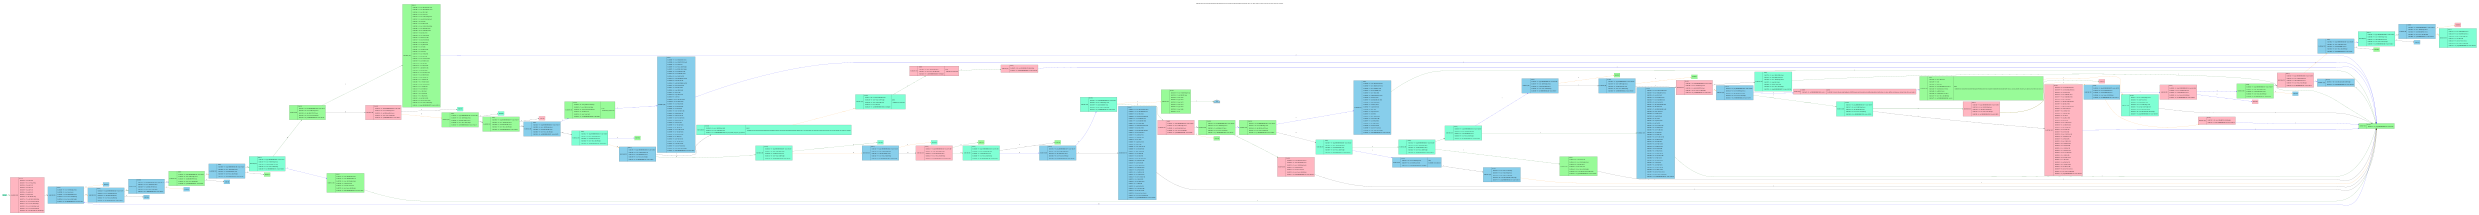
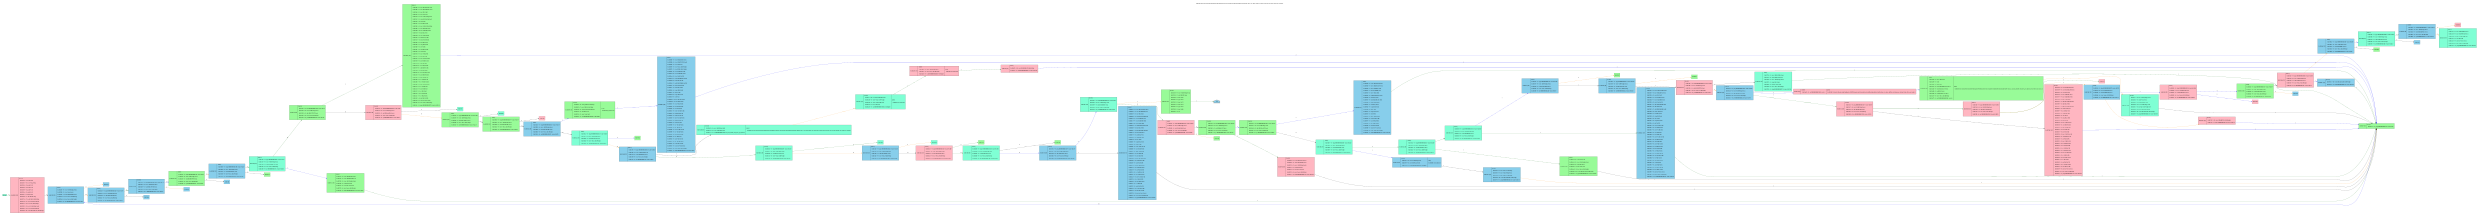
node "0x4015c2 [28]": fillcolor aquamarine -> lightpink
